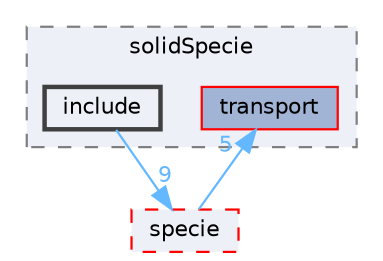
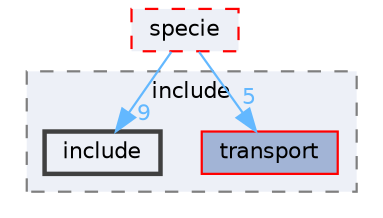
cluster "solidSpecie": label "solidSpecie" -> "include"
edge "include" -> "specie": reversed
